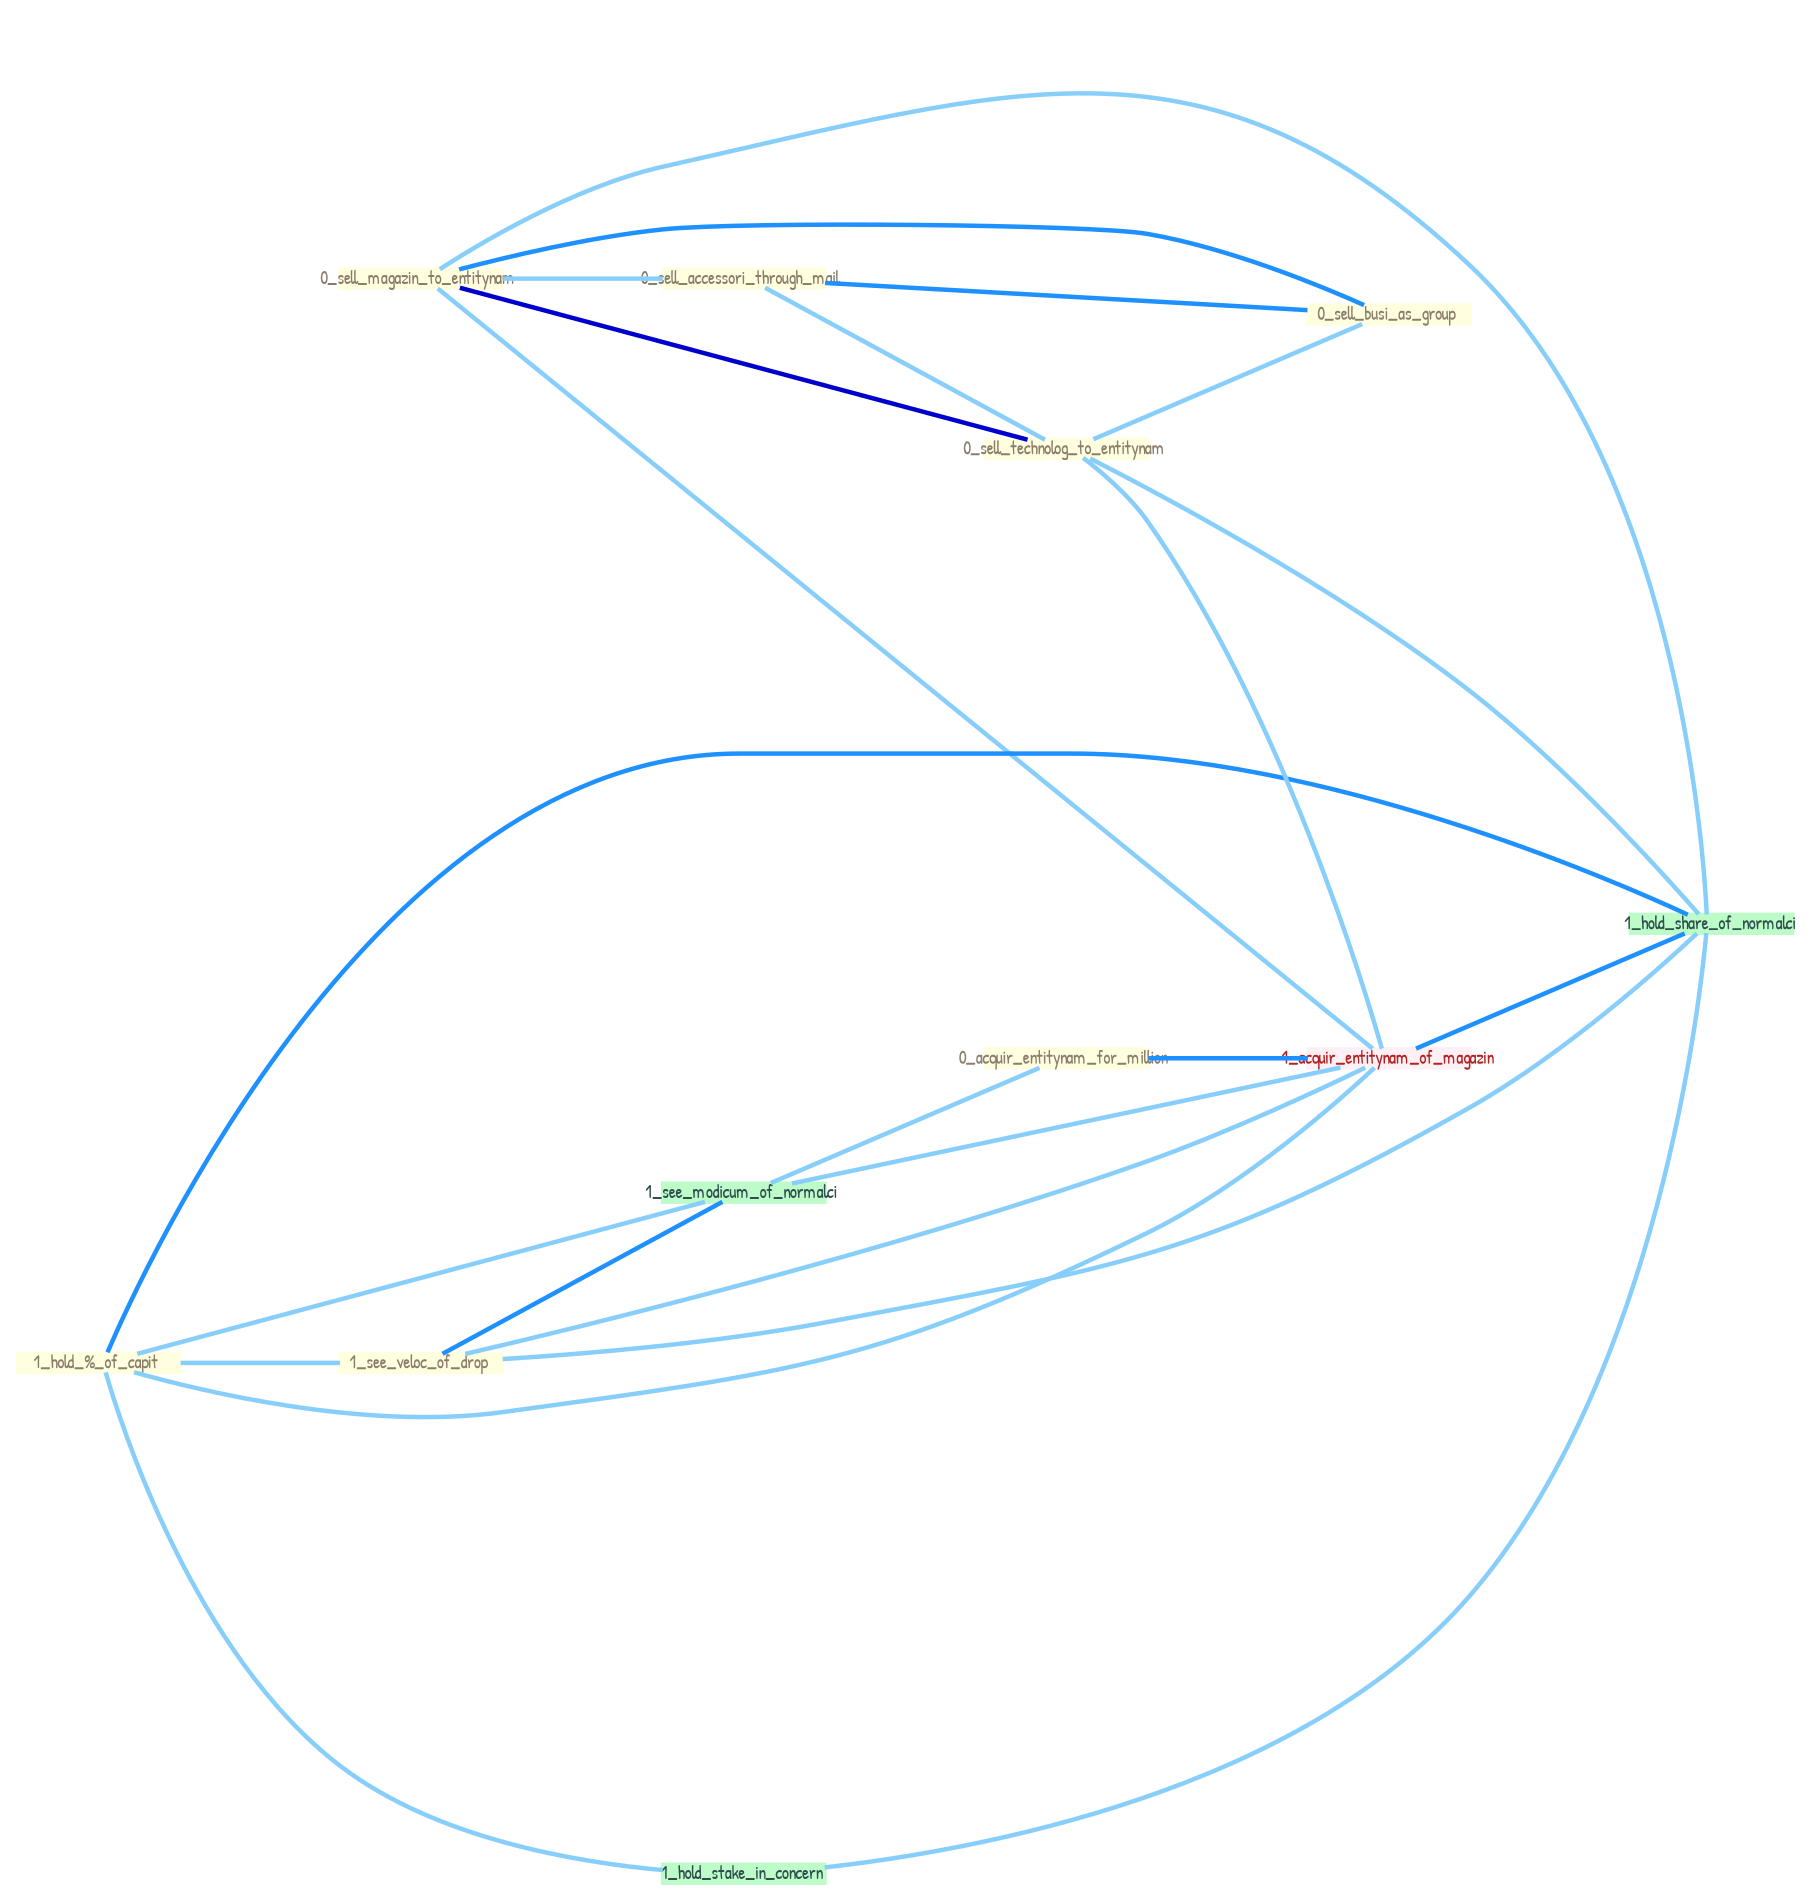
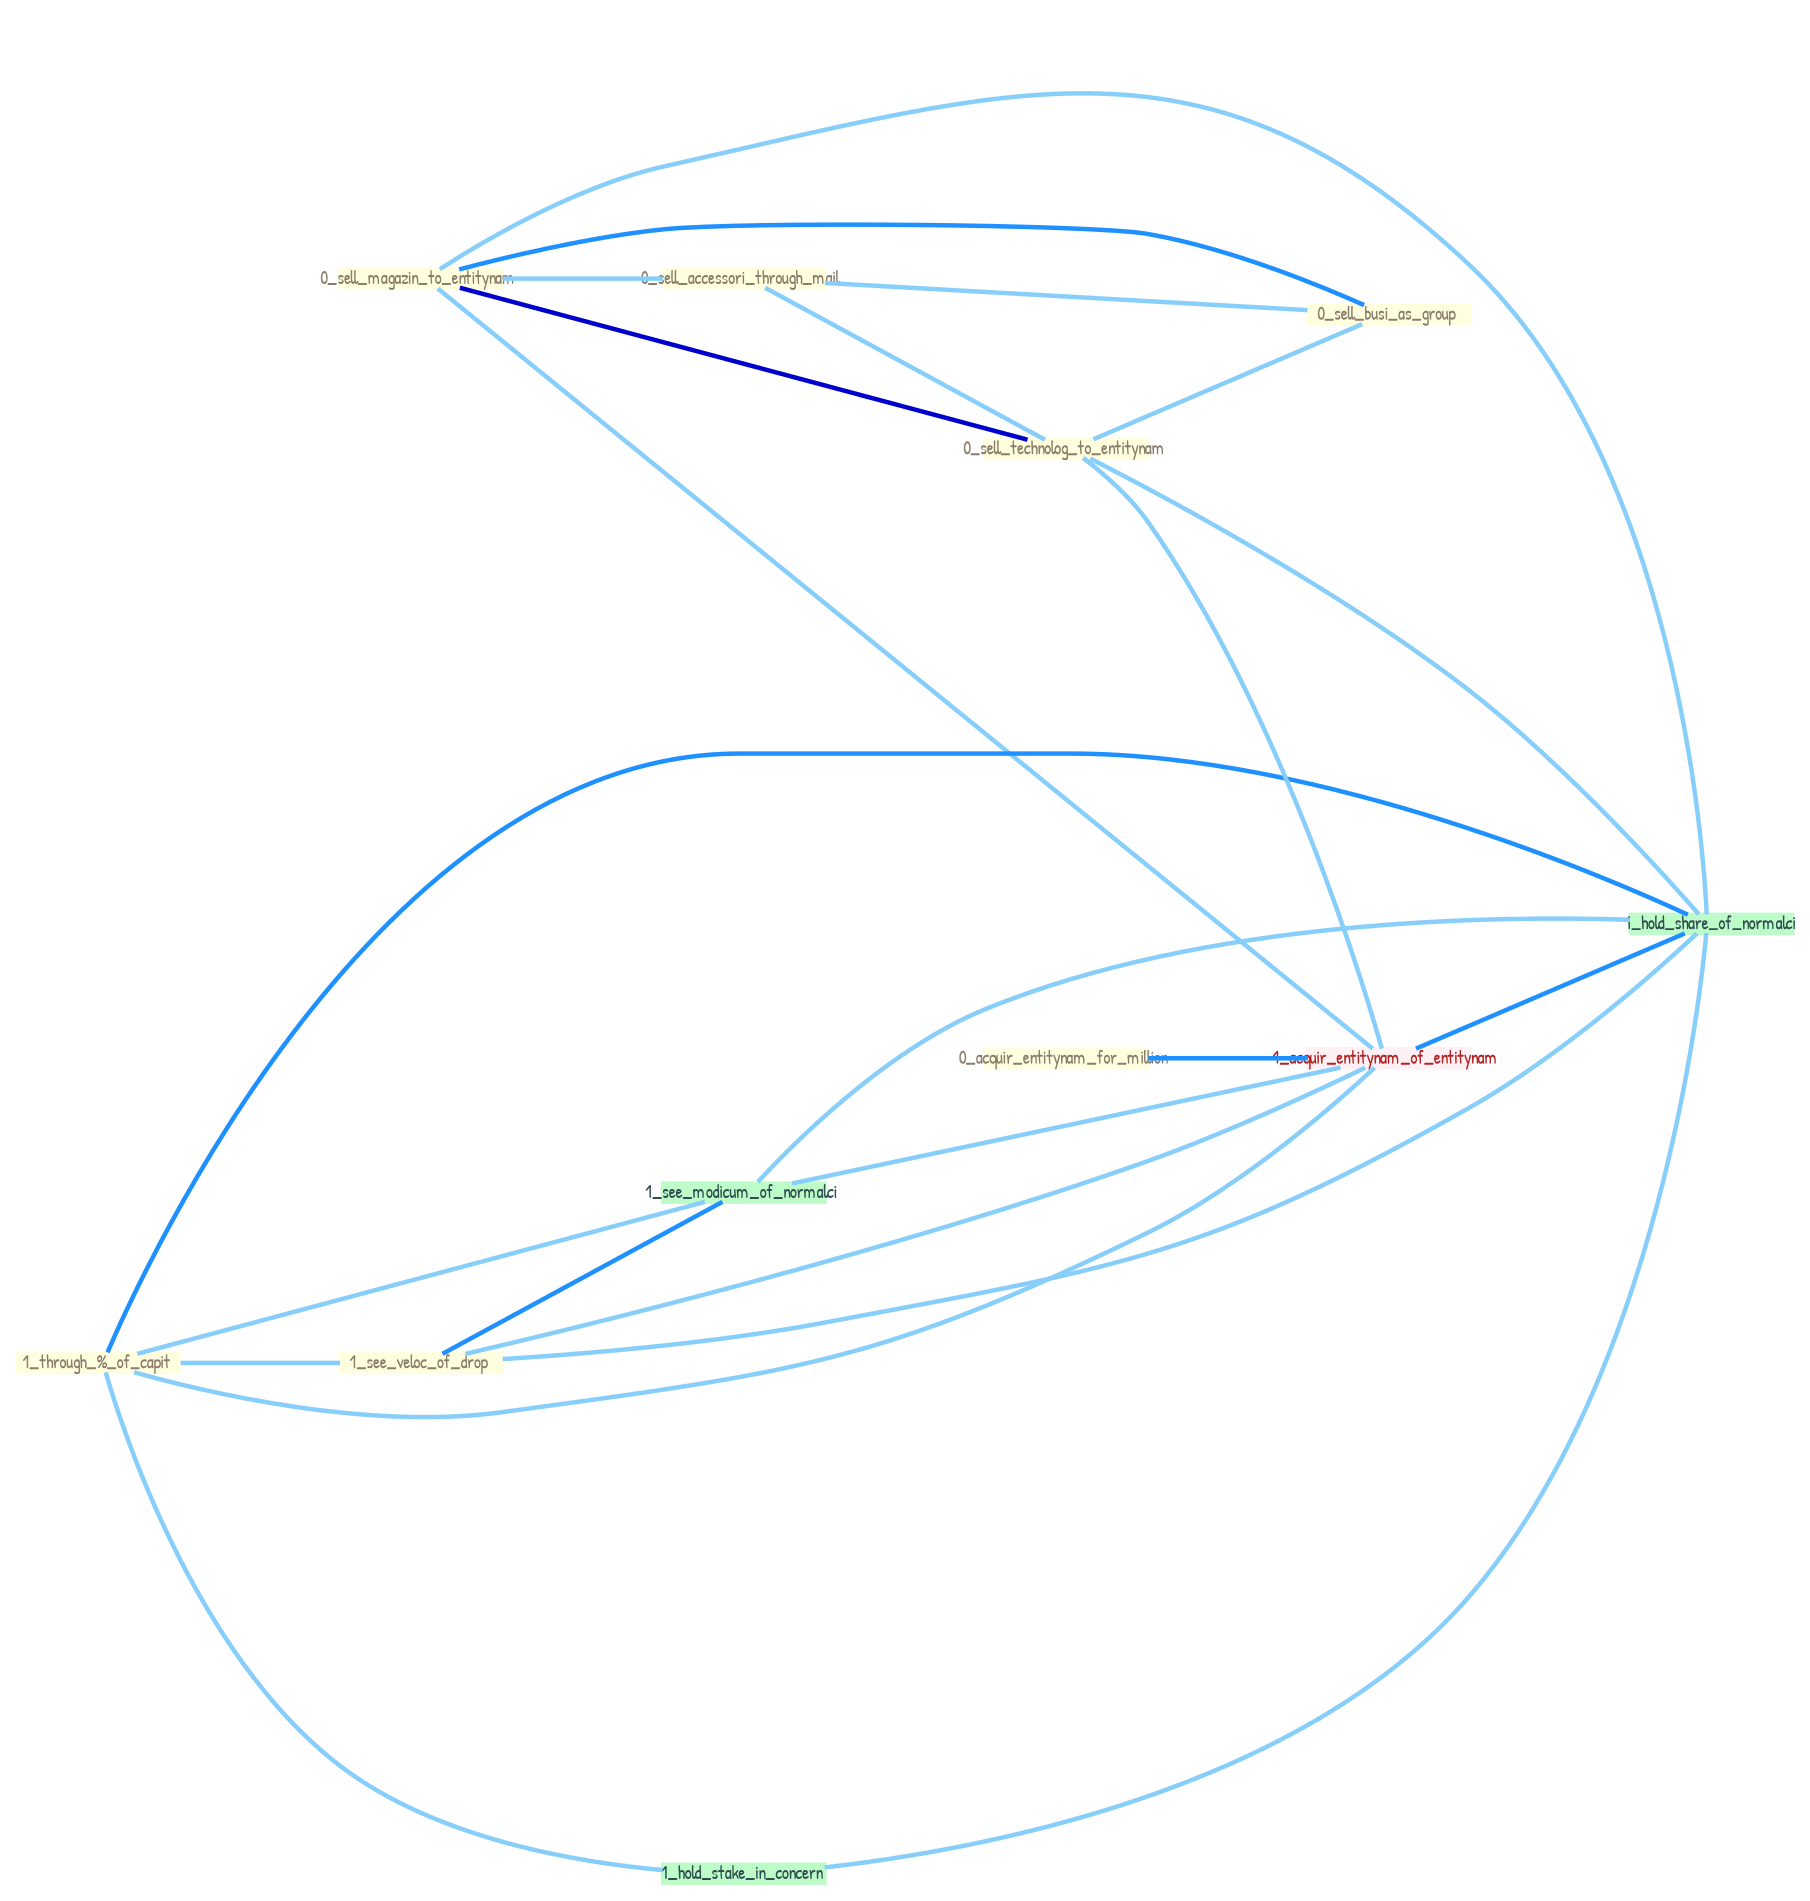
edge "0_sell_accessori_through_mail" -- "0_sell_busi_as_group": color #1e90ff -> #87cefa
node "1_acquir_entitynam_of_magazin": label "1_acquir_entitynam_of_magazin" -> "1_acquir_entitynam_of_entitynam"
edge "0_acquir_entitynam_for_million" -- "1_see_modicum_of_normalci": now "1_hold_share_of_normalci" -- "1_see_modicum_of_normalci"
node "1_hold_%_of_capit": label "1_hold_%_of_capit" -> "1_through_%_of_capit"
